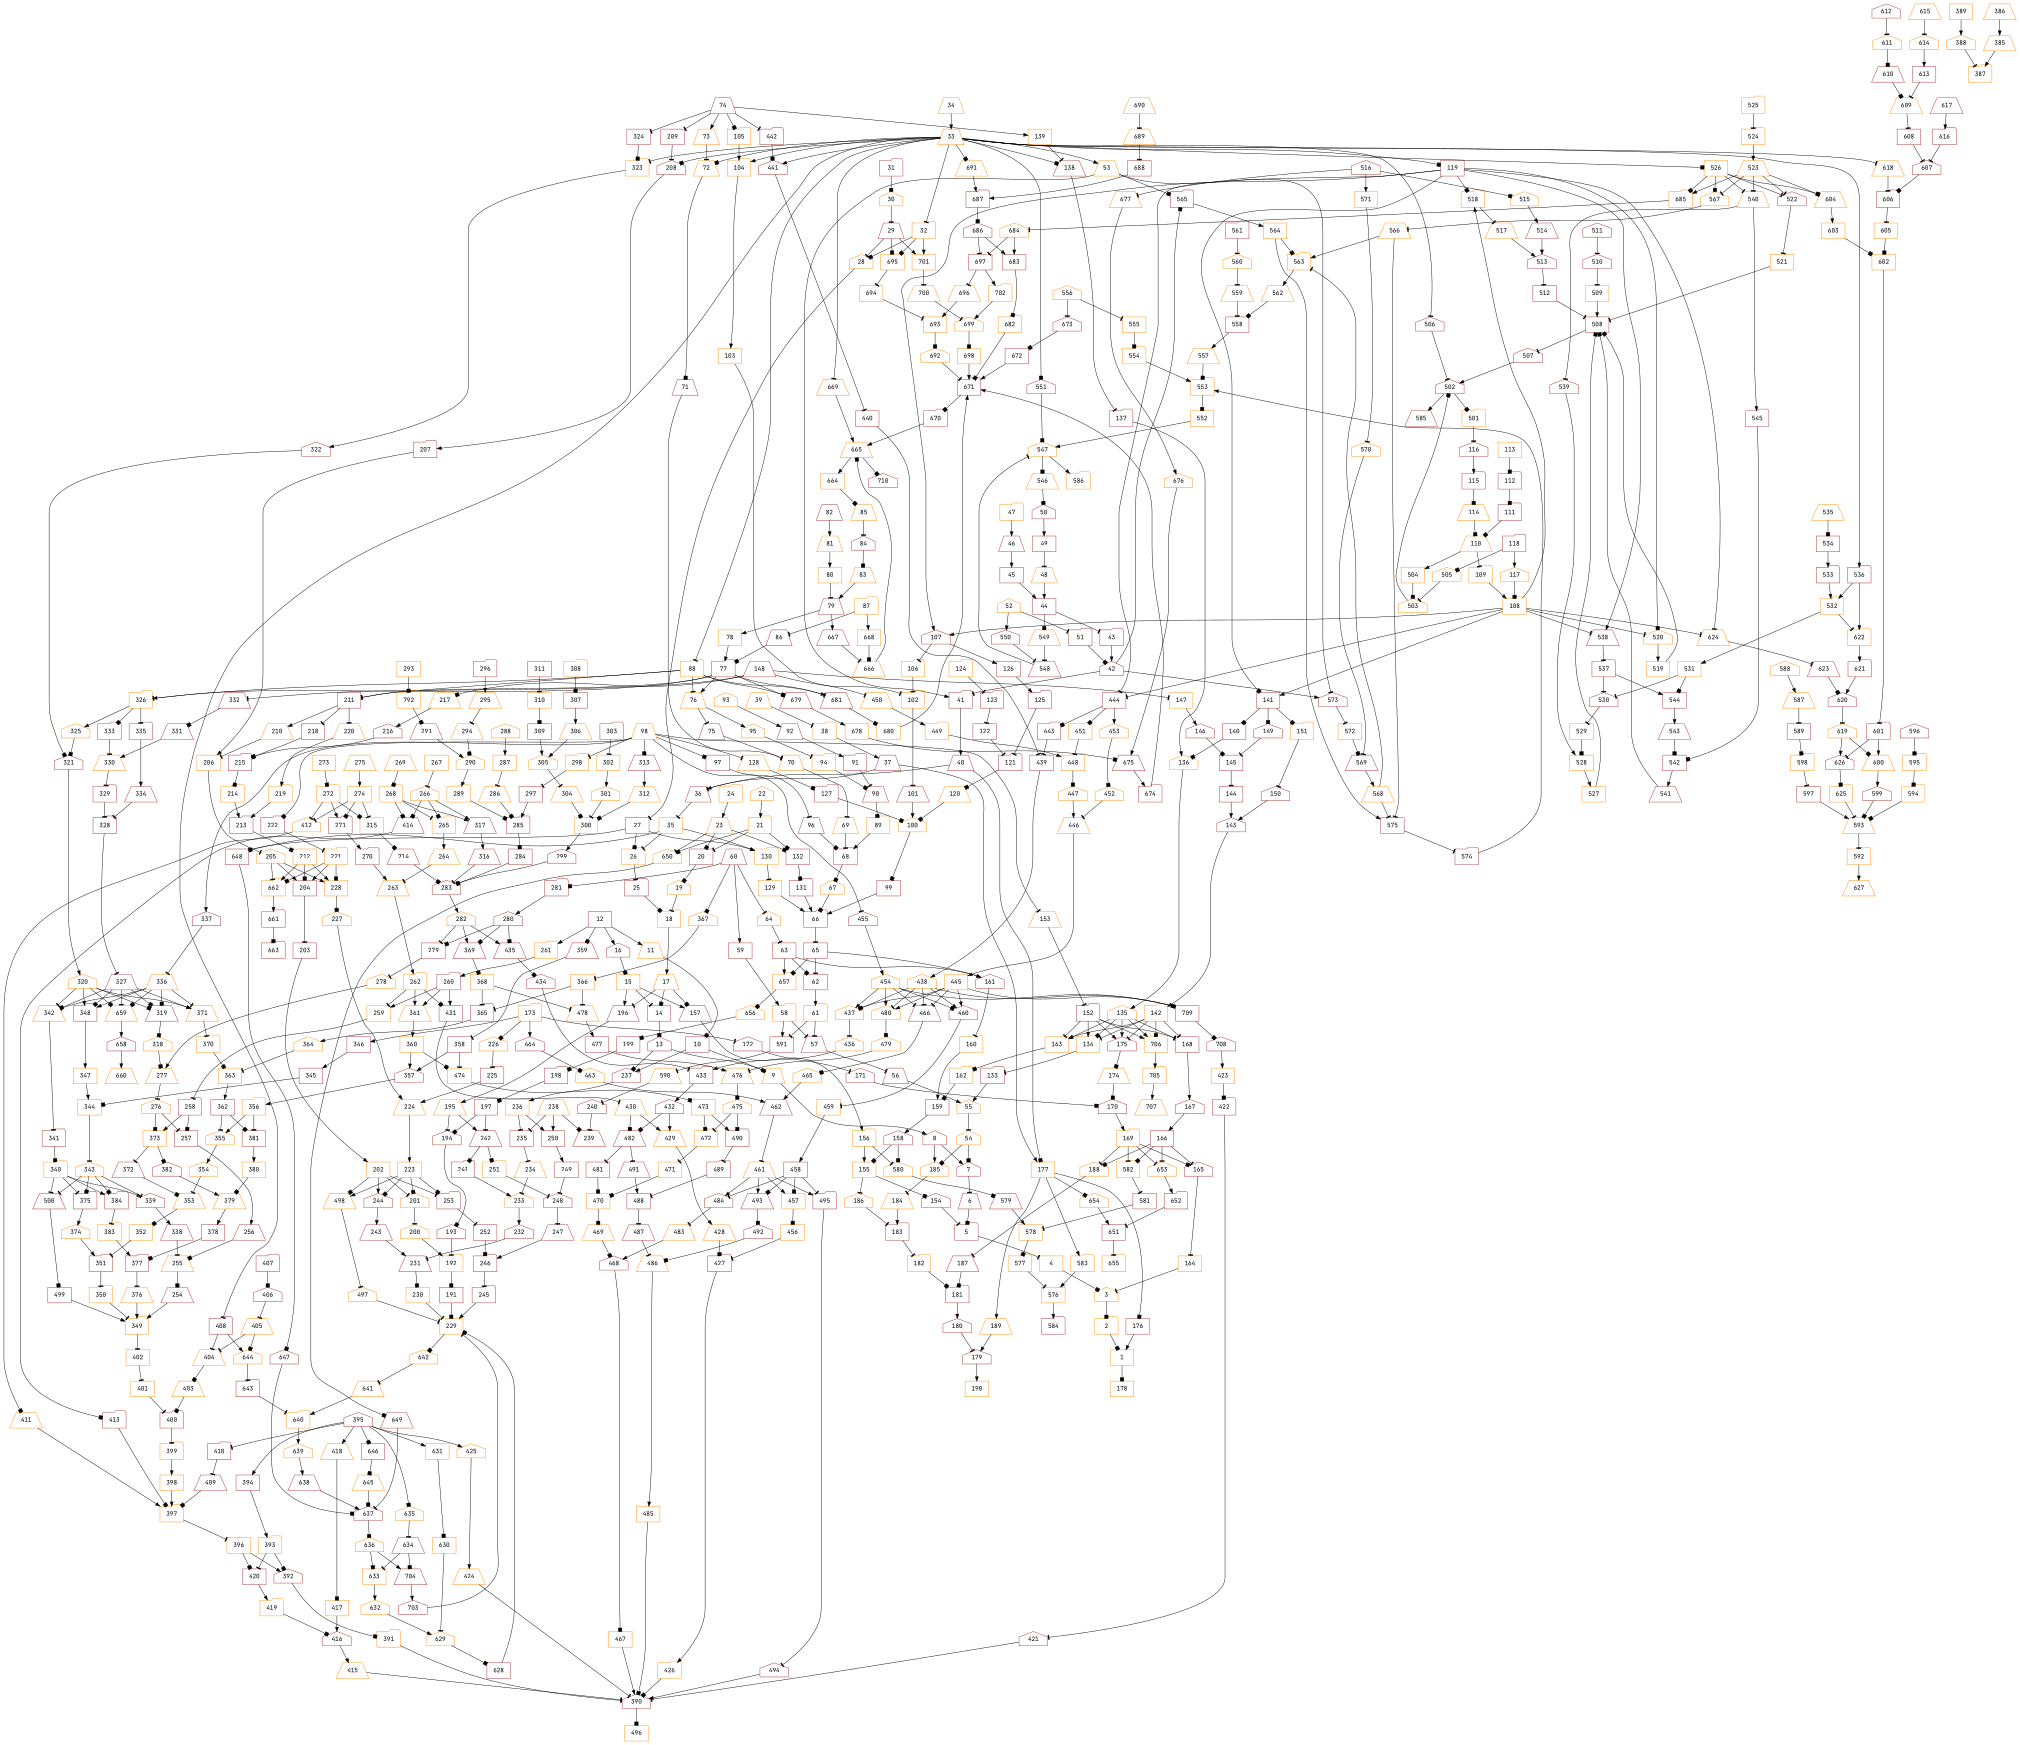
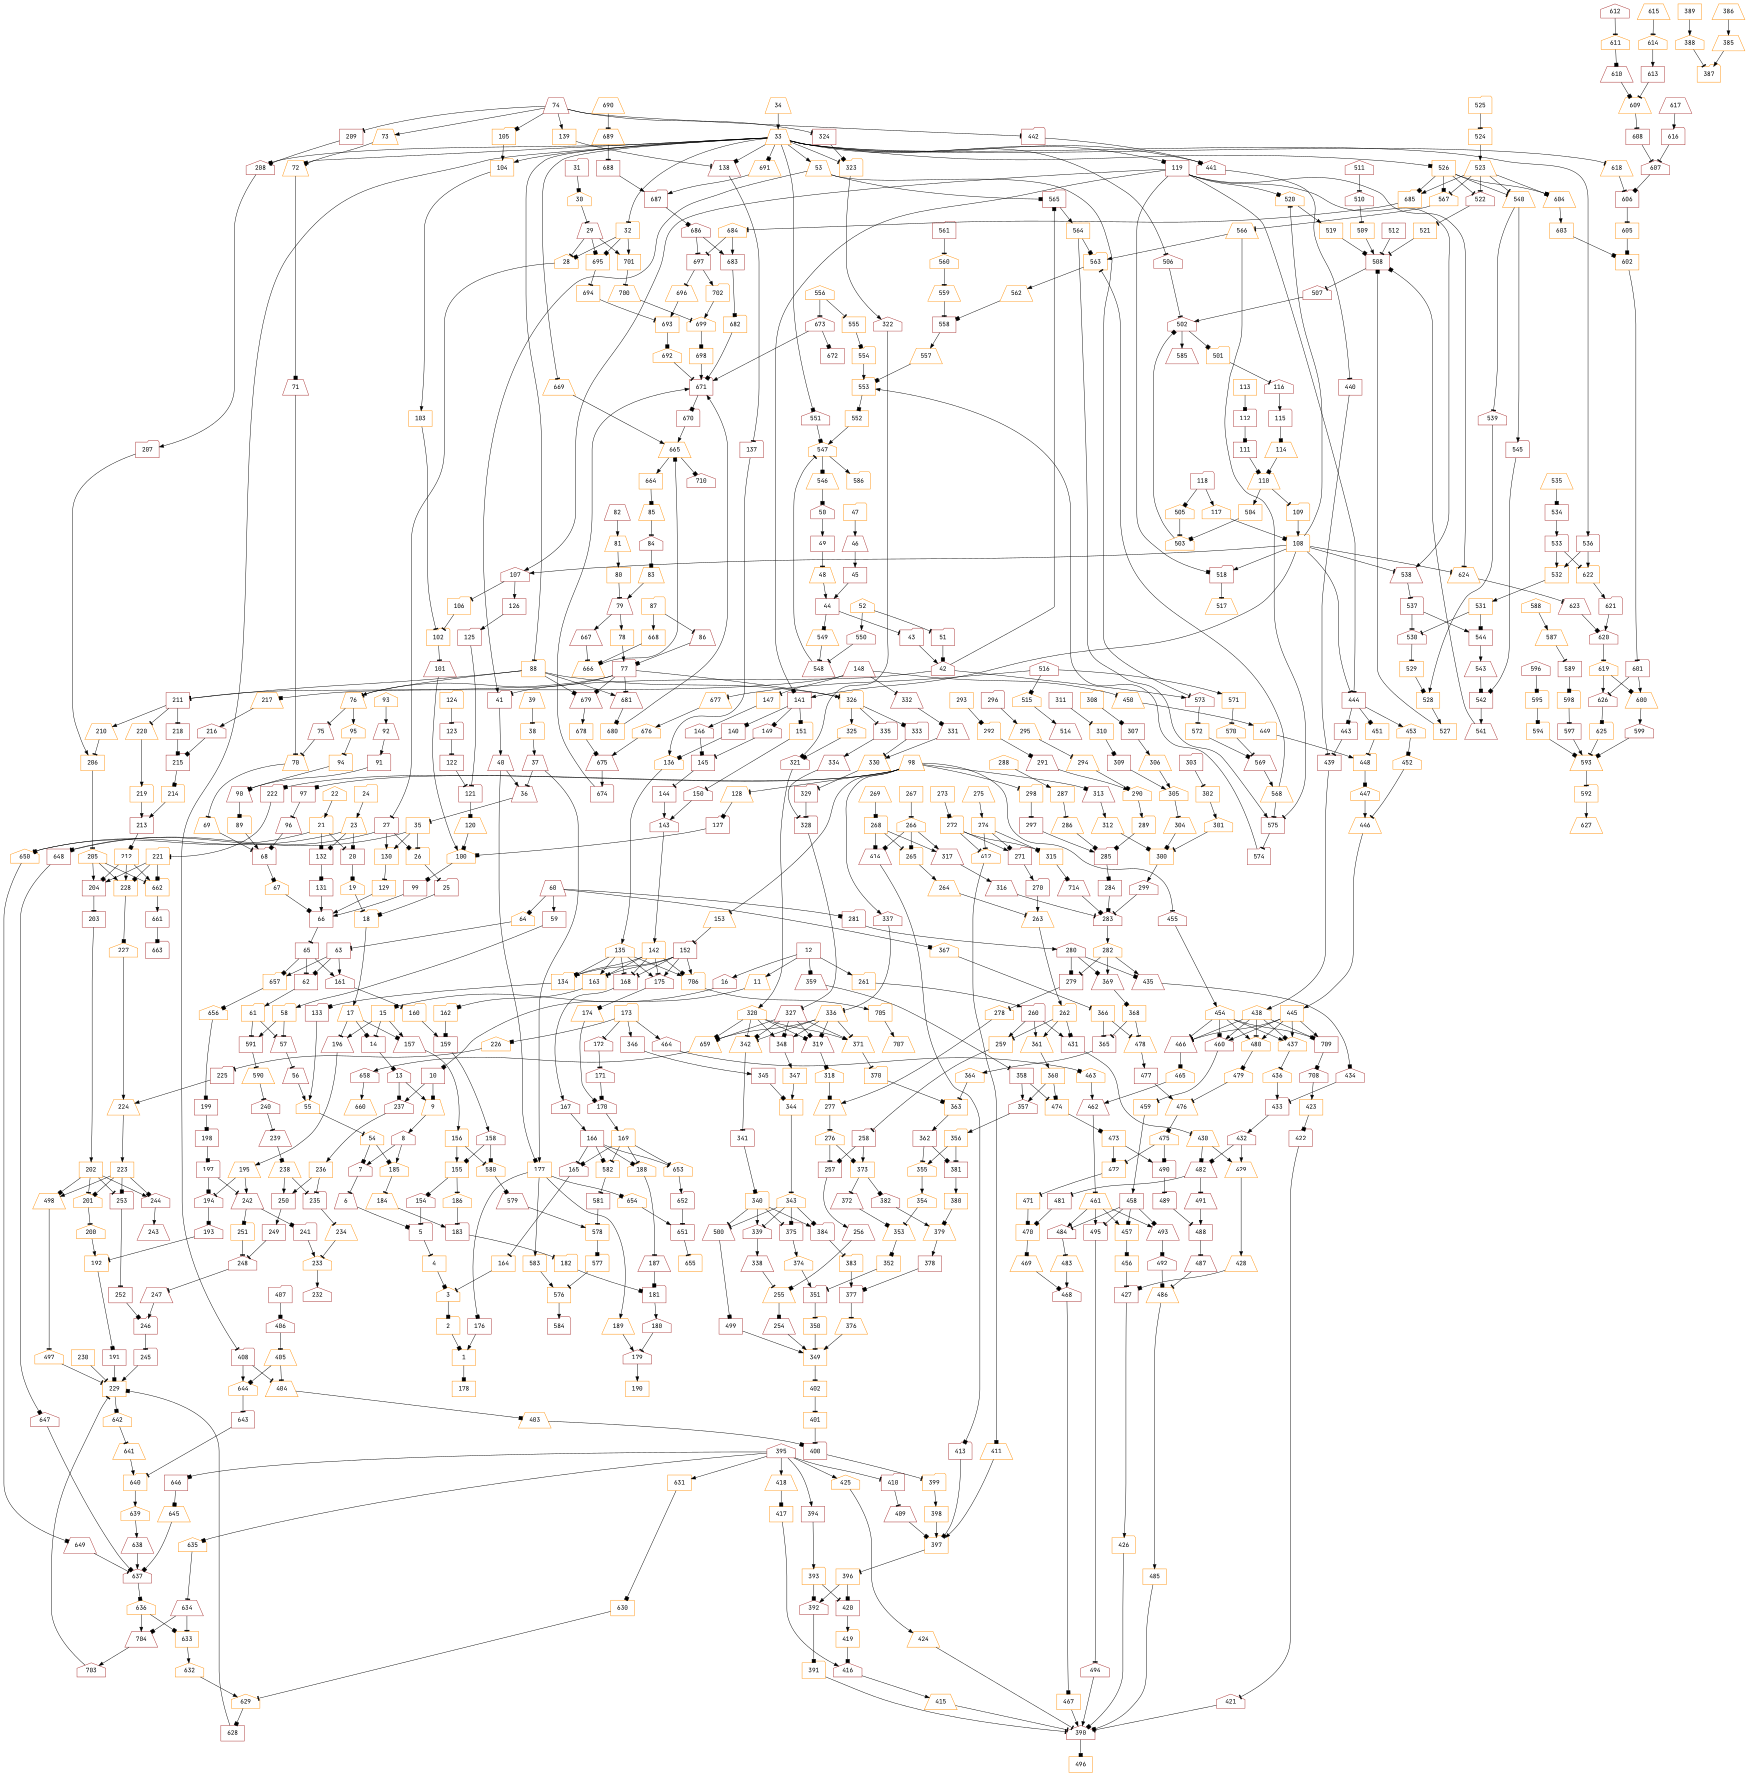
node "518": color darkorange -> brown
node "513": removed
edge "672" -> "671": now "673" -> "671"
edge "532" -> "622": now "533" -> "622"
node "792": label "792" -> "292"
edge "60" -> "64": arrowhead tee -> box
edge "134" -> "133": arrowhead tee -> box
edge "238" -> "239": reversed
node "235": shape box -> folder
node "231": removed
